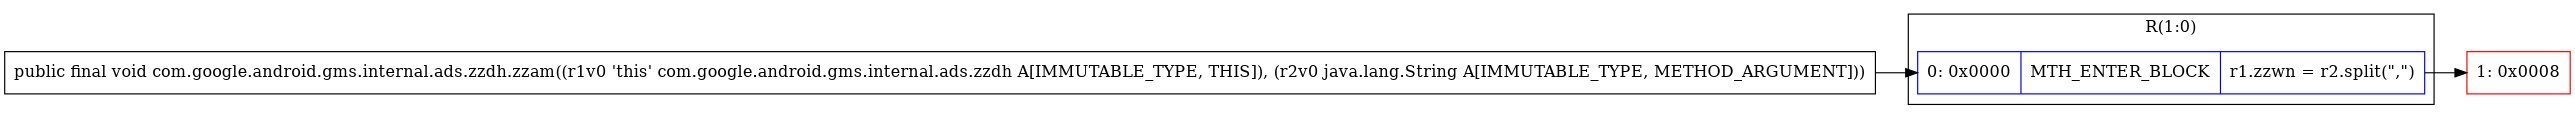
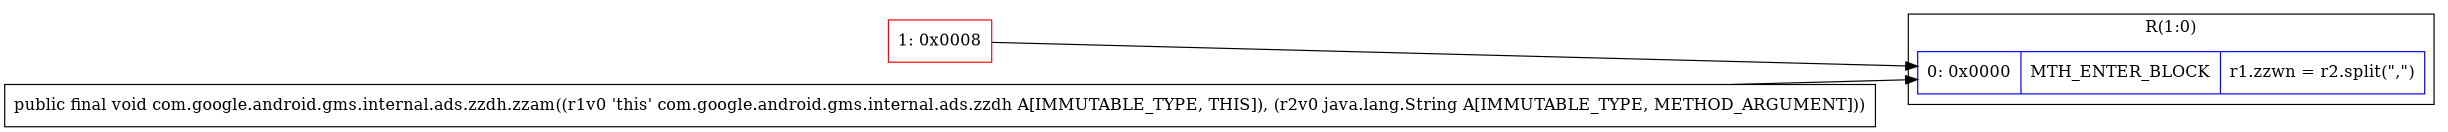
edge "0: 0x0000" -> "1: 0x0008": reversed
